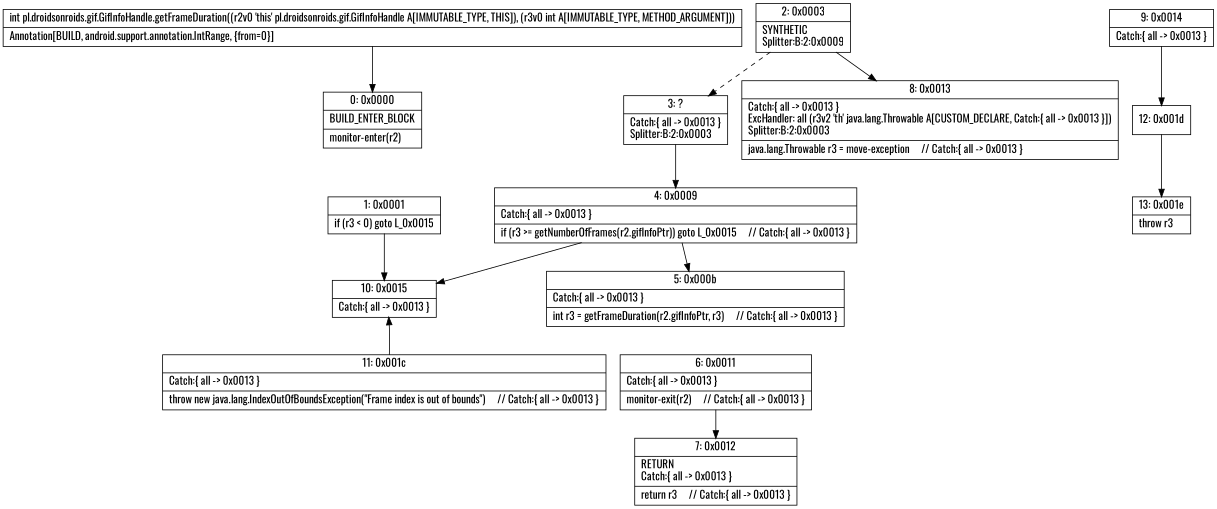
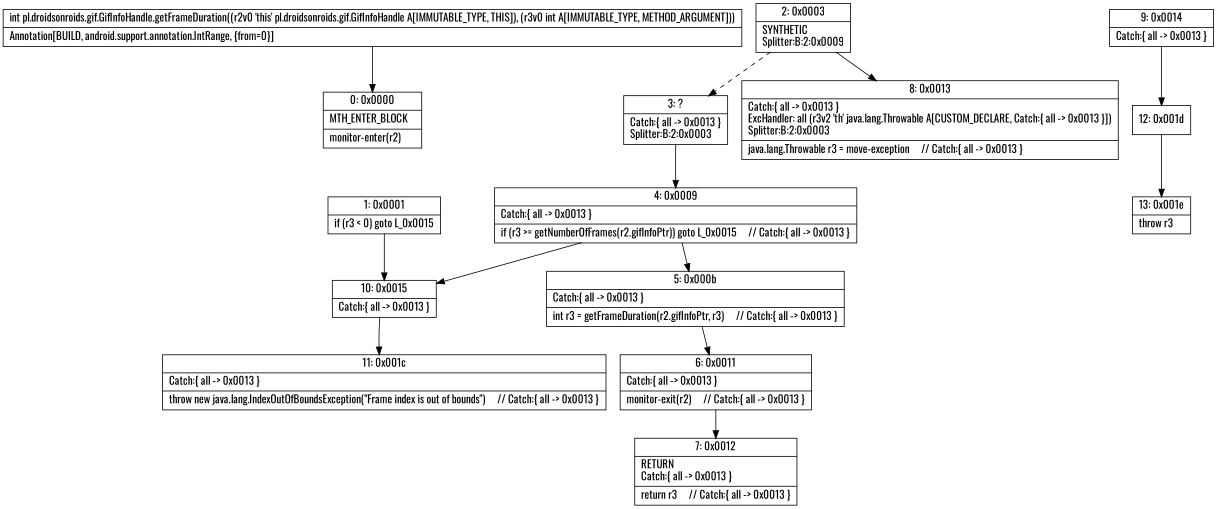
node "0: 0x0000": text "BUILD_ENTER_BLOCK" -> "MTH_ENTER_BLOCK"
edge "5: 0x000b" -> "6: 0x0011": added
edge "11: 0x001c" -> "10: 0x0015": reversed
